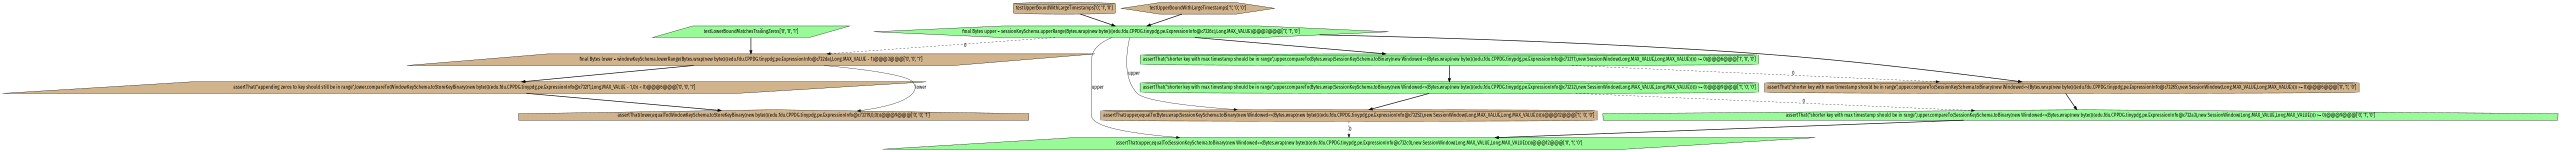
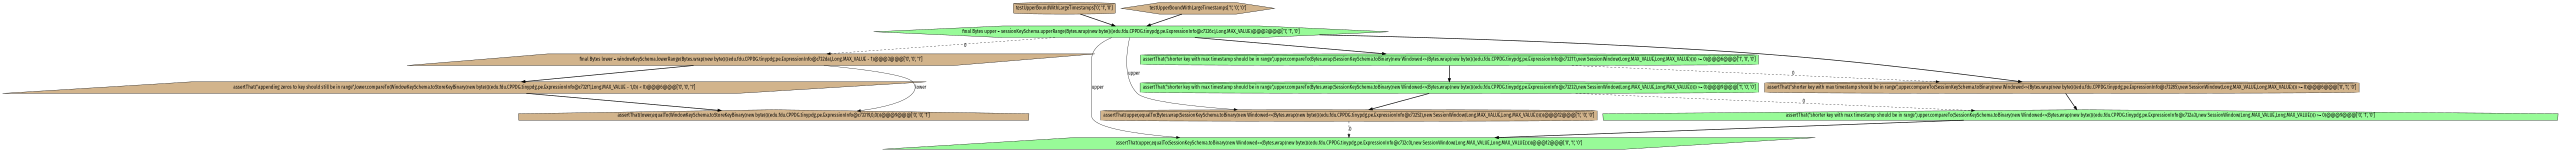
node "testLowerBoundMatchesTrailingZeros['0', '0', '1']": removed
